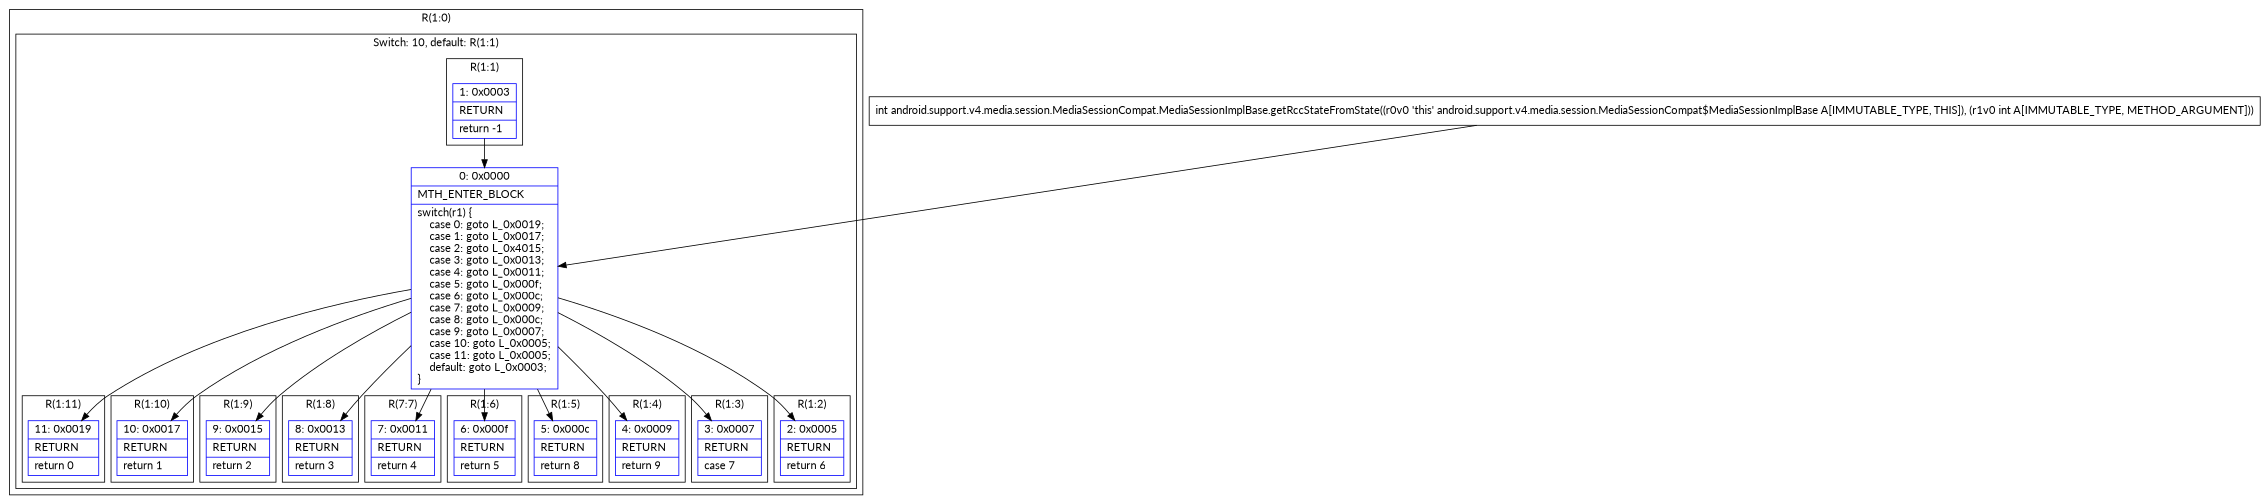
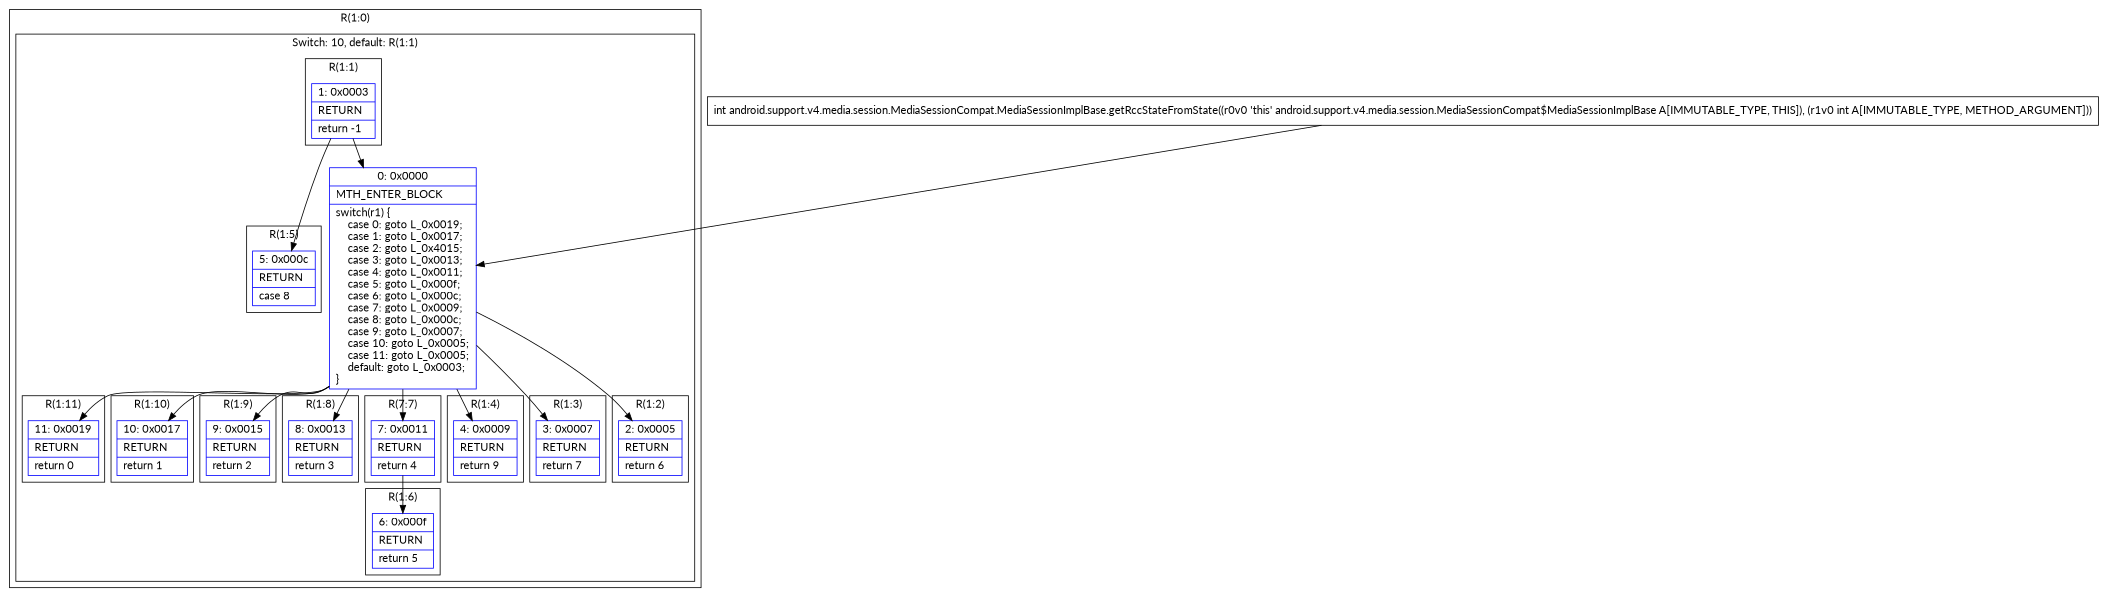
edge "0: 0x0000" -> "6: 0x000f": now "7: 0x0011" -> "6: 0x000f"
edge "0: 0x0000" -> "5: 0x000c": now "1: 0x0003" -> "5: 0x000c"
node "5: 0x000c": text "return 8" -> "case 8"
node "3: 0x0007": text "case 7" -> "return 7"
